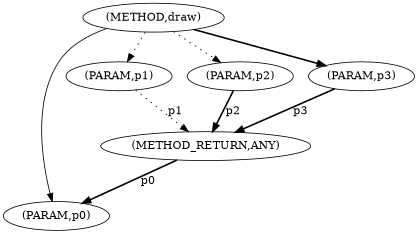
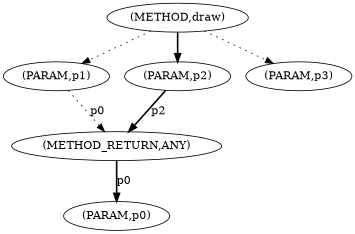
edge "(METHOD,draw)" -> "(PARAM,p2)": style dotted -> bold
edge "(METHOD,draw)" -> "(PARAM,p3)": style bold -> dotted
edge "(METHOD,draw)" -> "(PARAM,p0)": removed
edge "(PARAM,p3)" -> "(METHOD_RETURN,ANY)": removed, label "p3"
edge "(PARAM,p1)" -> "(METHOD_RETURN,ANY)": label "p1" -> "p0"
